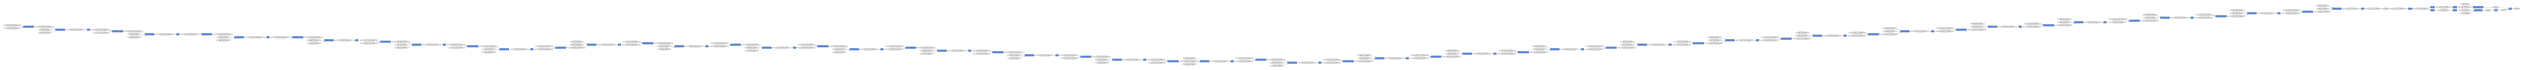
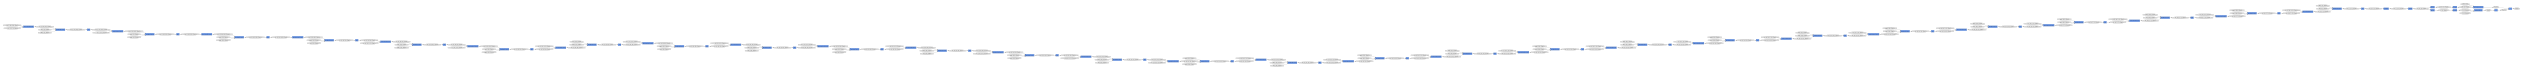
node "Transpose": fillcolor #e0e0e0 -> #6495ed
